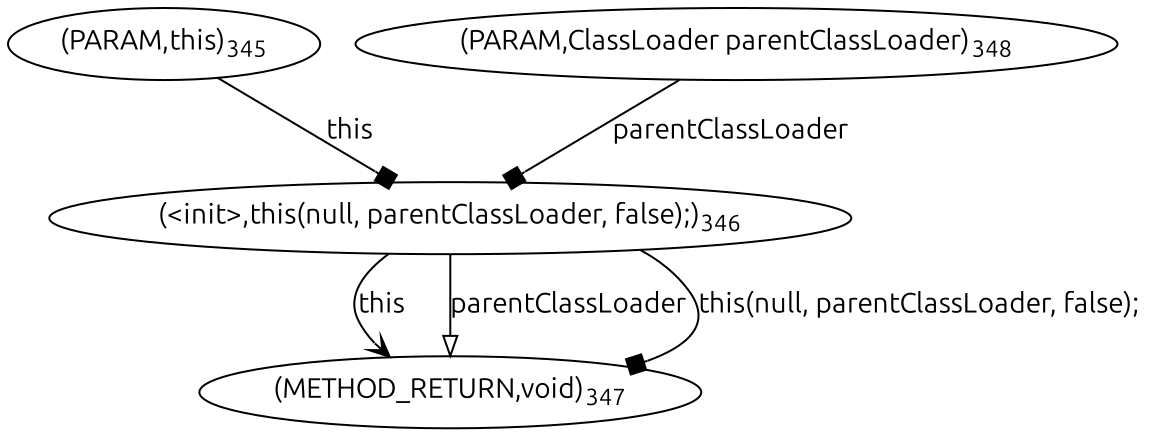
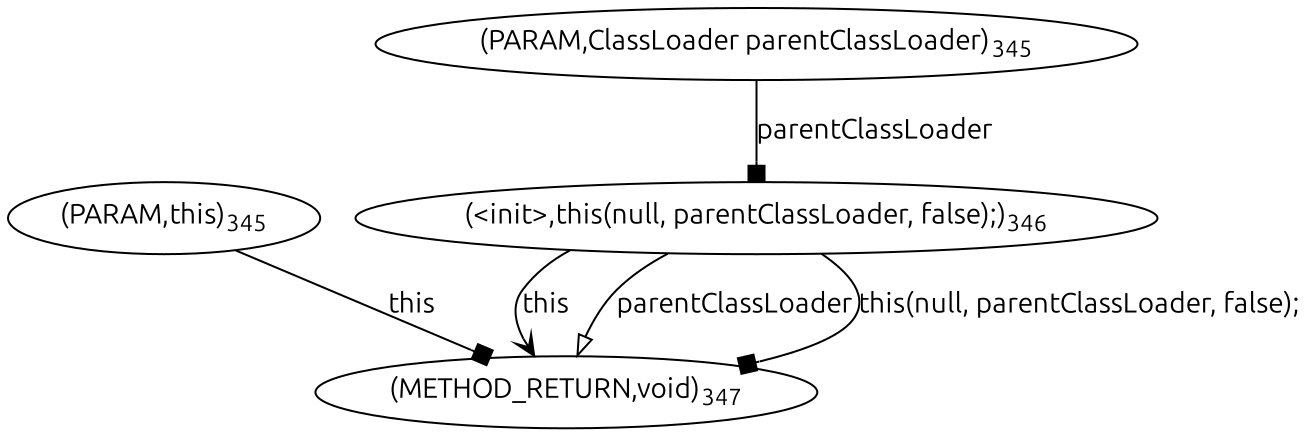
node "(PARAM,ClassLoader parentClassLoader)": text "348" -> "345"
edge "(PARAM,this)" -> "(<init>,this(null, parentClassLoader, false);)": now "(PARAM,this)" -> "(METHOD_RETURN,void)"
